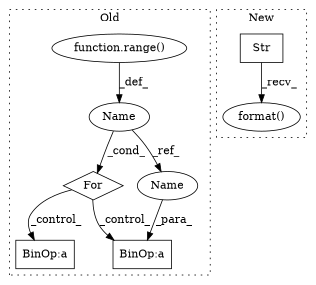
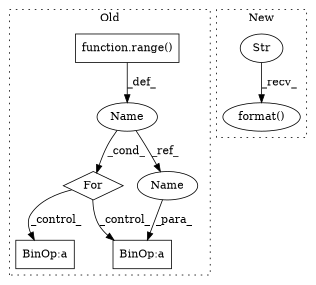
node "function.range()": shape ellipse -> box
node "Str": shape box -> ellipse
